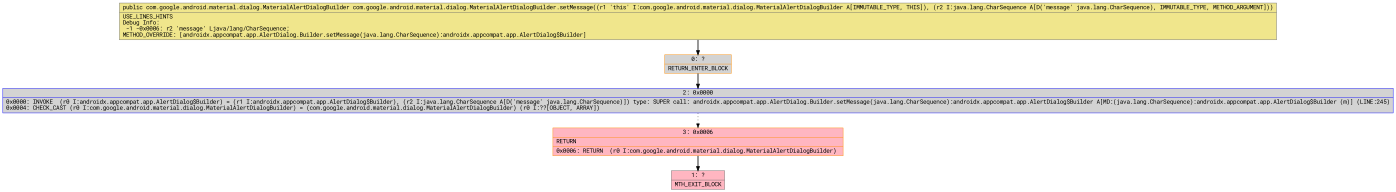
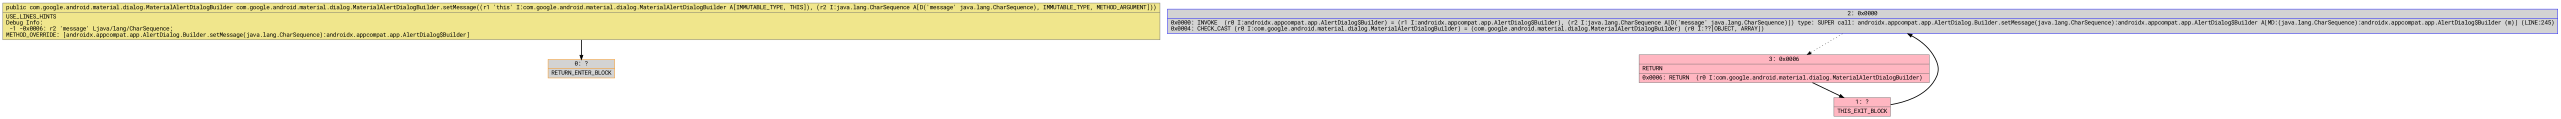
edge "0: ?" -> "2: 0x0000": now "1: ?" -> "2: 0x0000"
node "3: 0x0006": color darkorange -> gray40
node "1: ?": text "MTH_EXIT_BLOCK" -> "THIS_EXIT_BLOCK"
